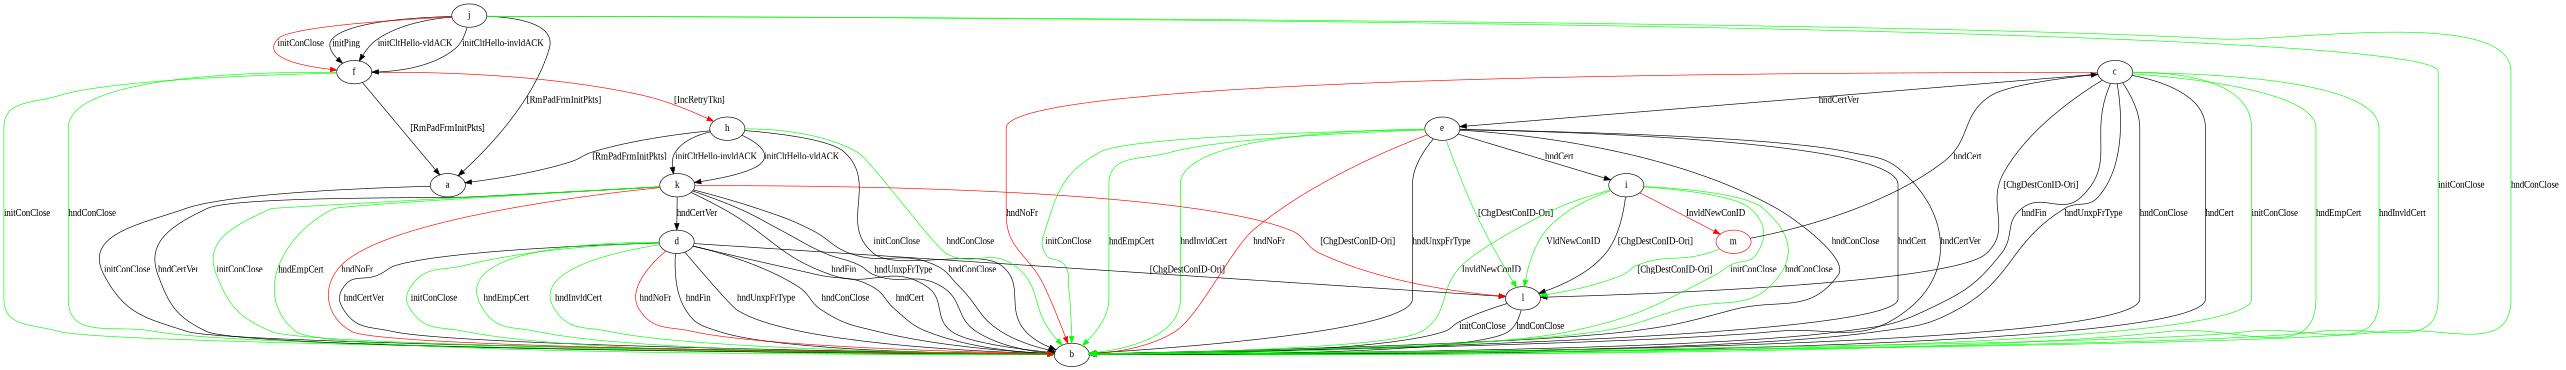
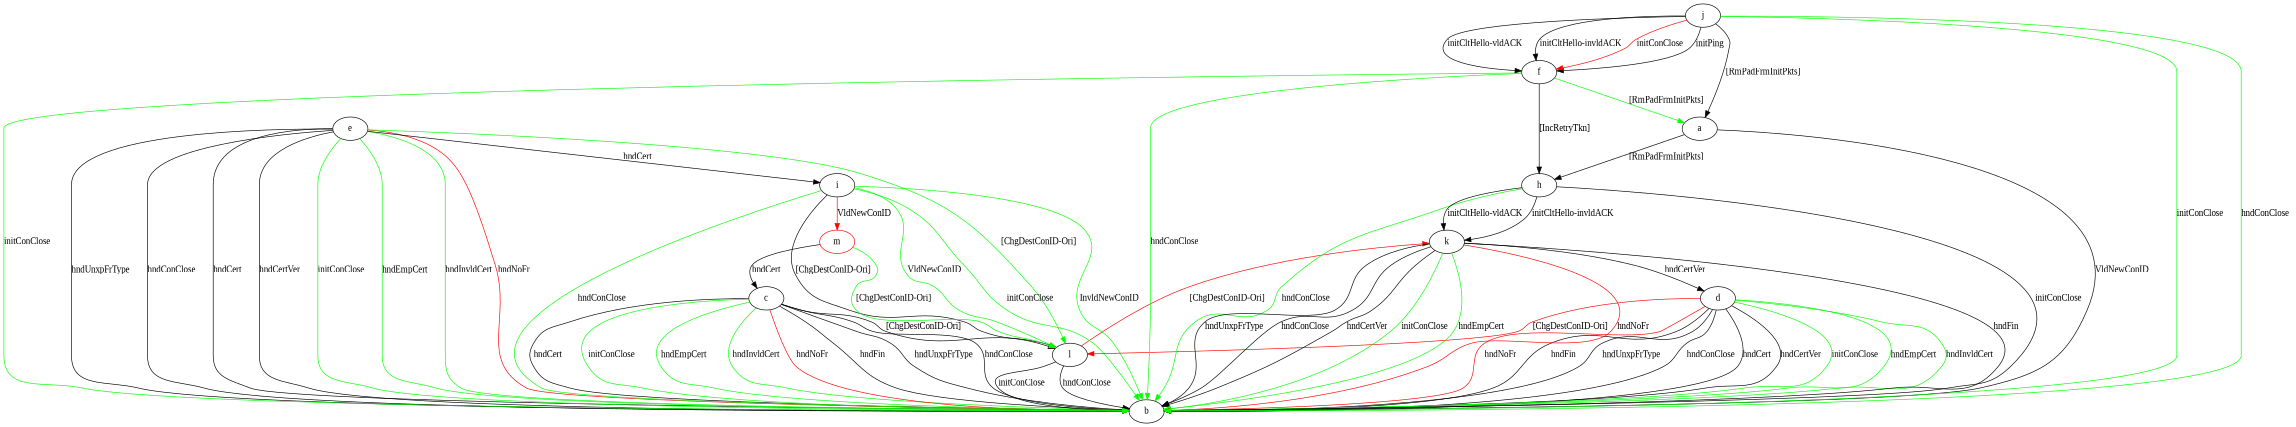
edge "f" -> "h": color red -> black
edge "c" -> "e": removed, label "hndCertVer"
edge "f" -> "a": color black -> green
edge "h" -> "a": reversed
edge "k" -> "l": reversed
edge "i" -> "m": label "InvldNewConID " -> "VldNewConID "
edge "a" -> "b": label "initConClose " -> "VldNewConID "
edge "d" -> "l": color black -> red
